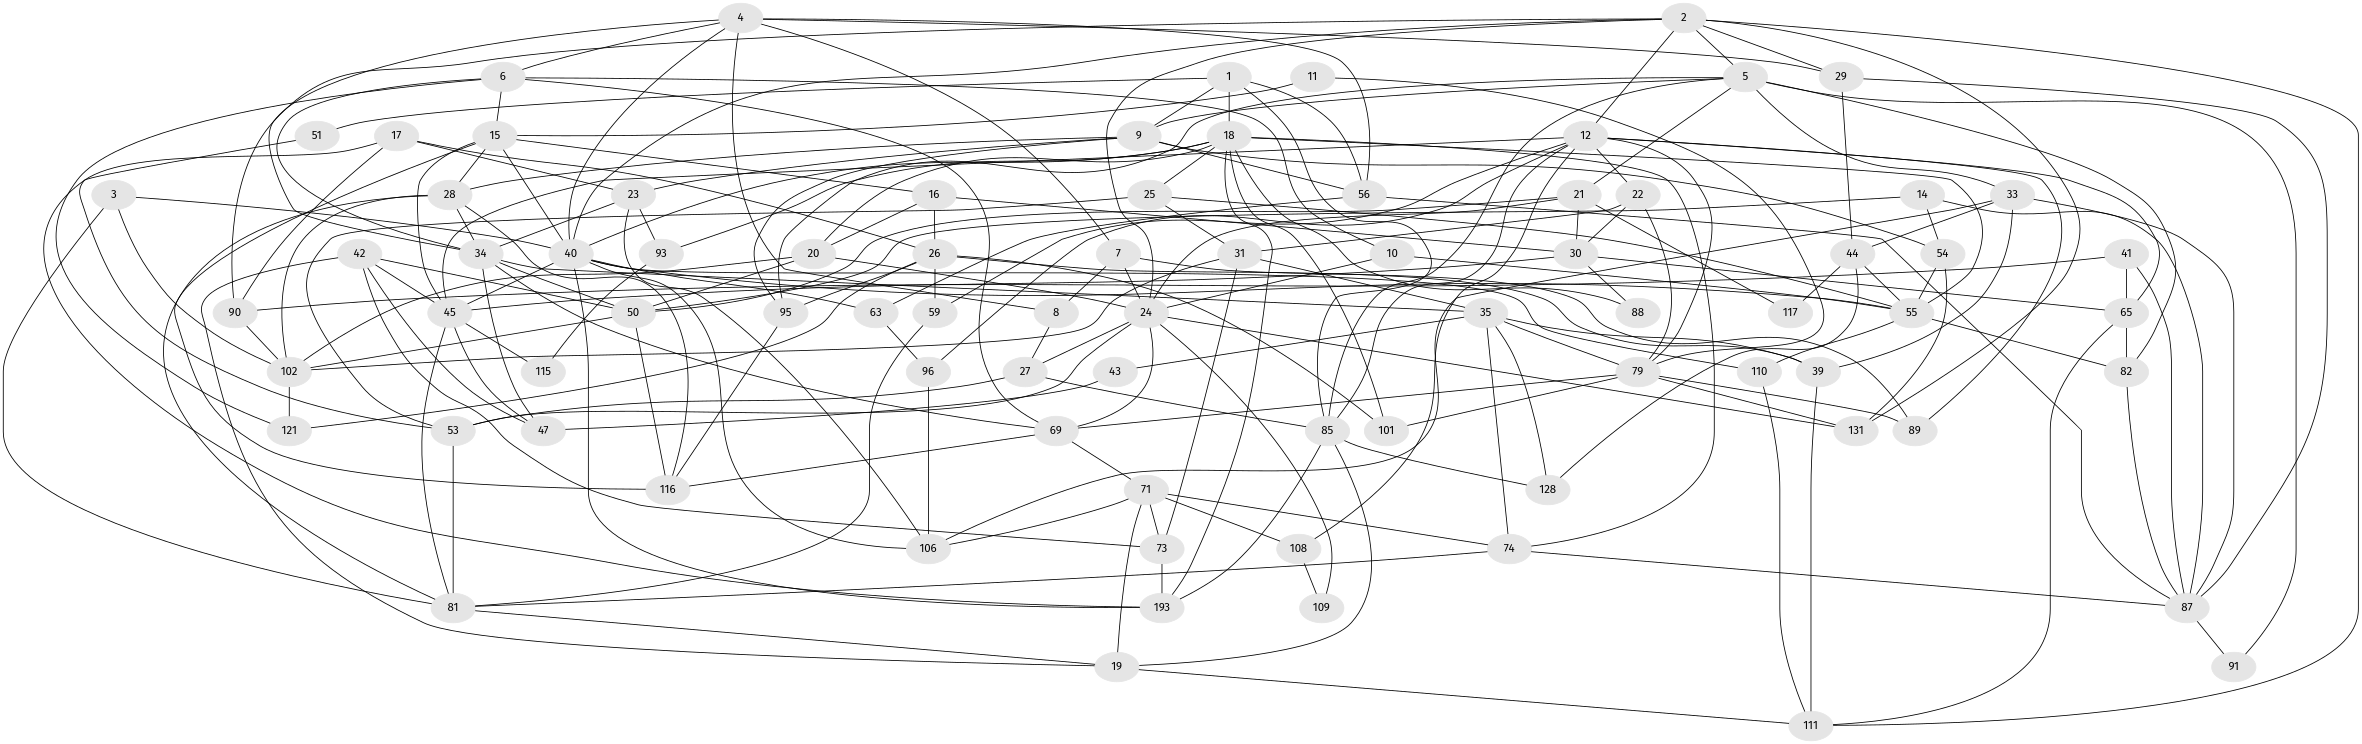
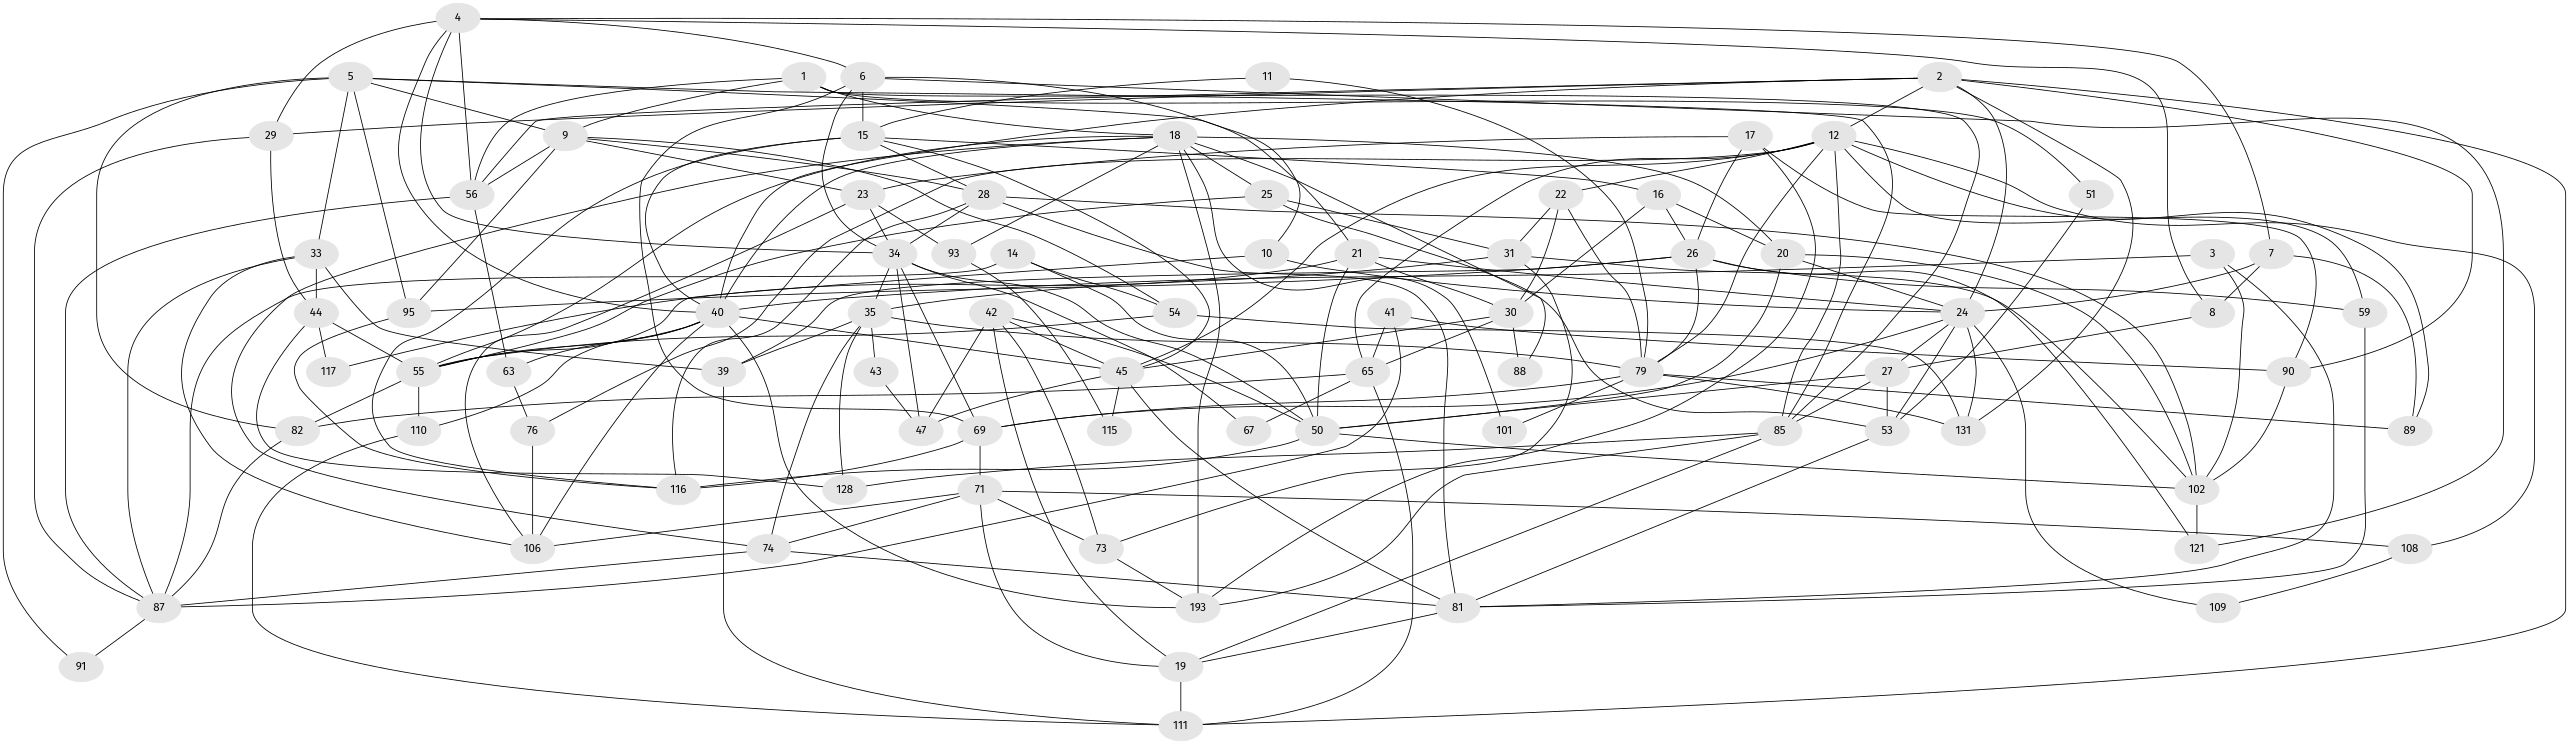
edge "2" -- "5": now "2" -- "56"
edge "26" -- "101": now "26" -- "79"
node "96": label "96" -> "76"
edge "27" -- "50": added
node "67": added
